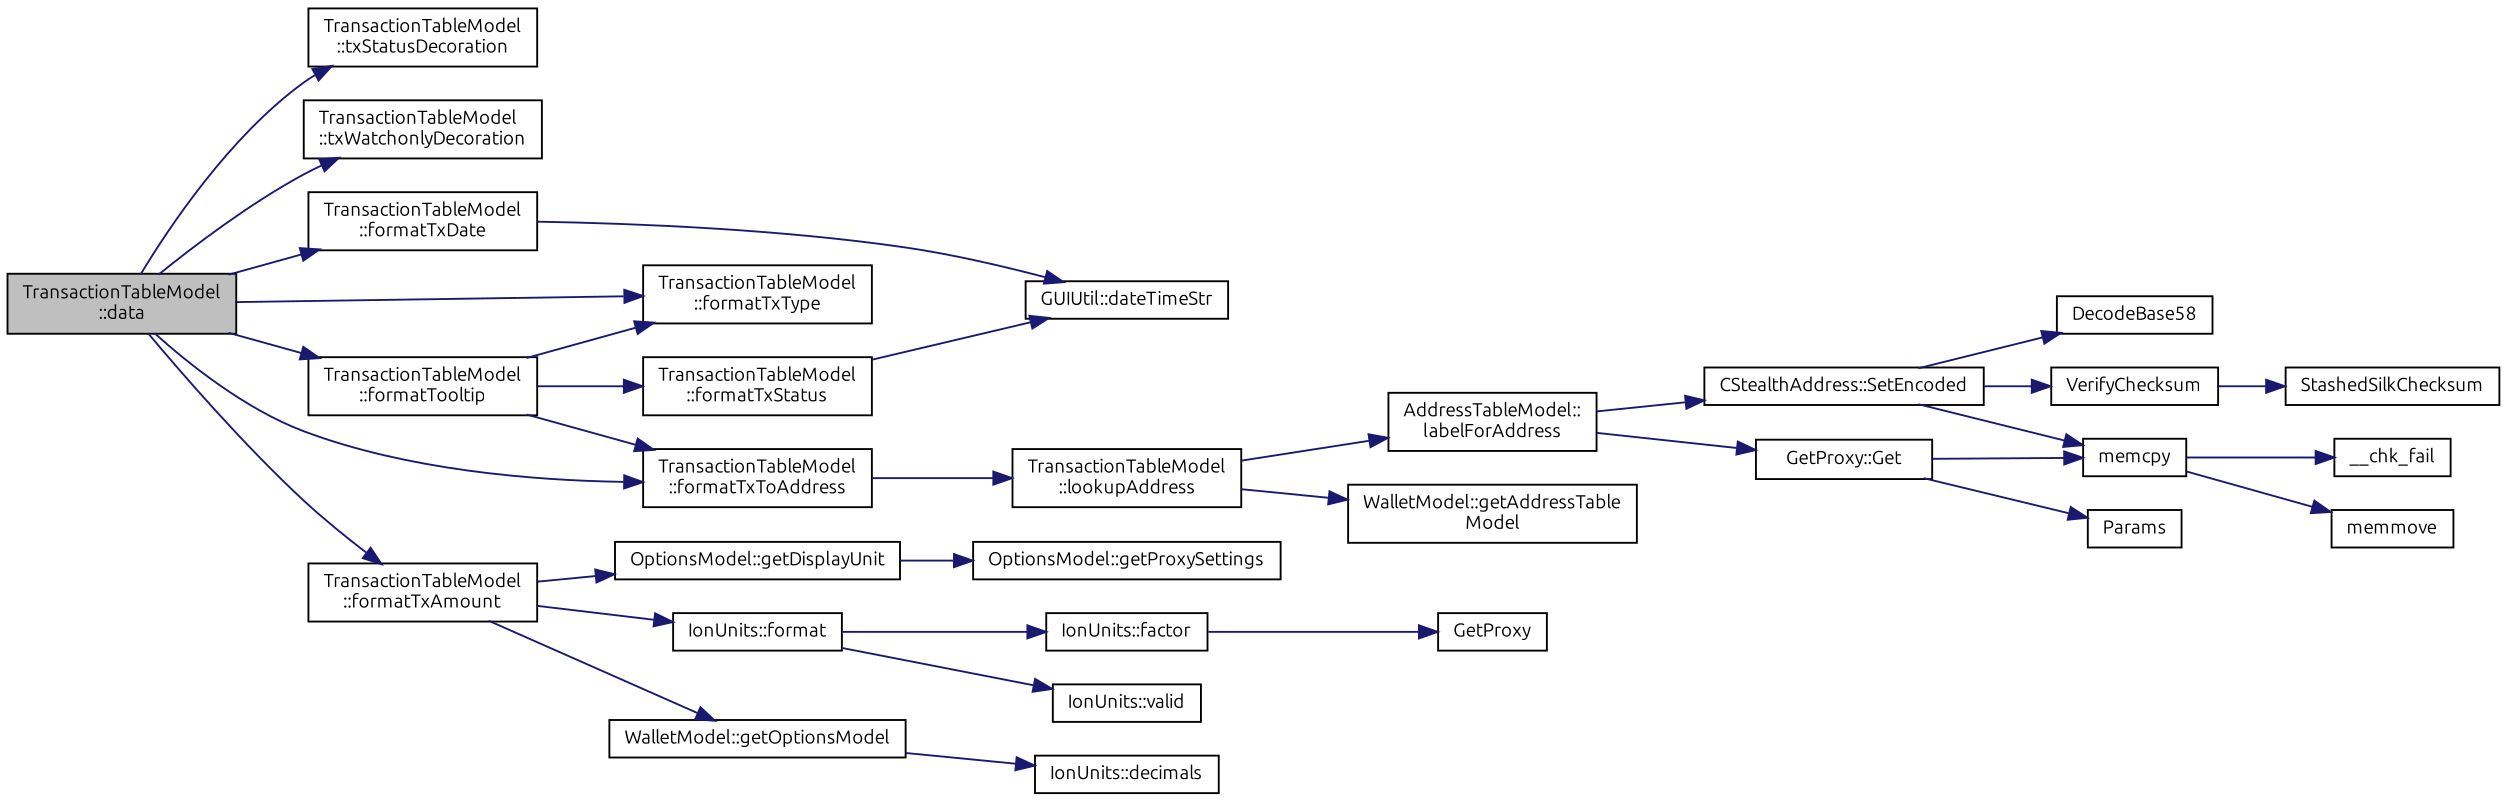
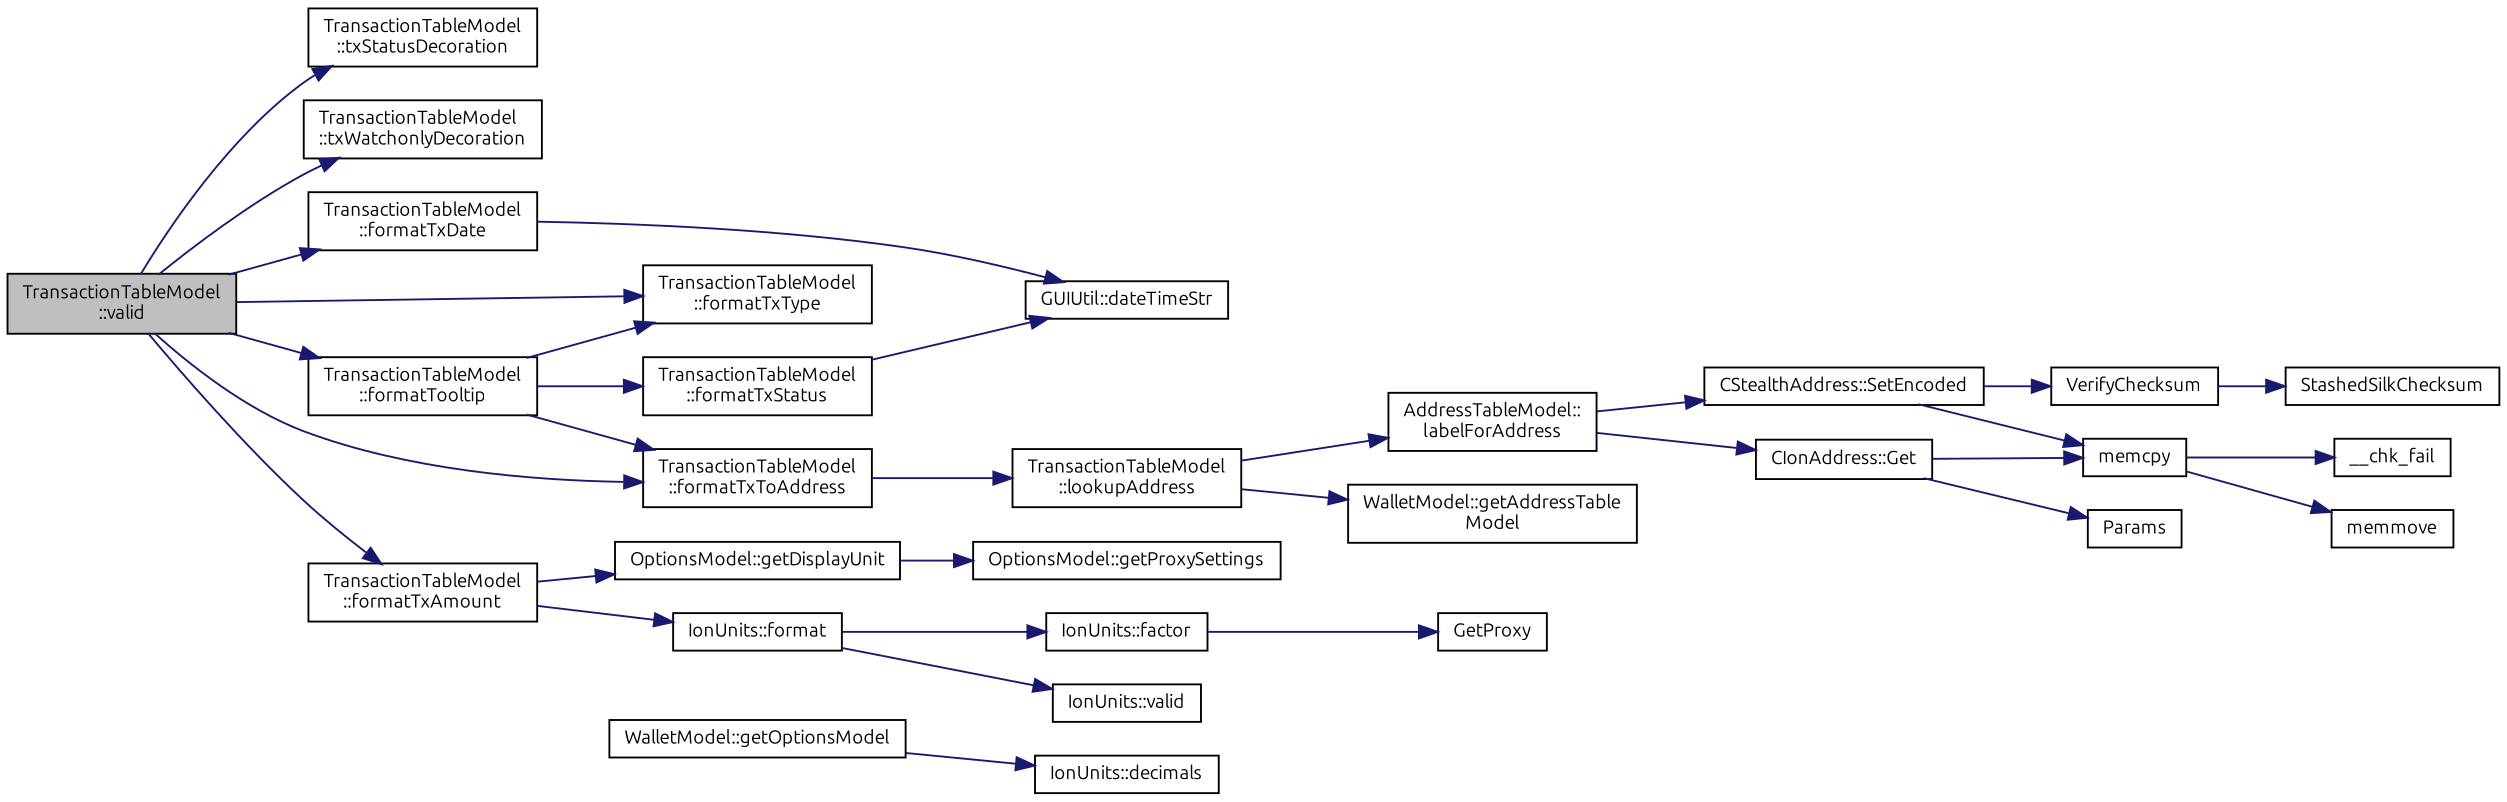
node "TransactionTableModel ::data": label "TransactionTableModel ::data" -> "TransactionTableModel ::valid"
node "DecodeBase58": removed
node "GetProxy::Get": label "GetProxy::Get" -> "CIonAddress::Get"
edge "TransactionTableModel ::formatTxAmount" -> "WalletModel::getOptionsModel": removed
